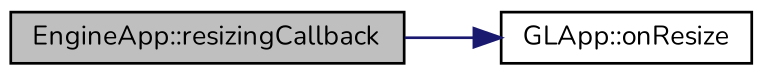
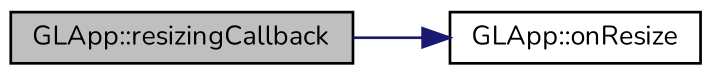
node "EngineApp::resizingCallback": label "EngineApp::resizingCallback" -> "GLApp::resizingCallback"
